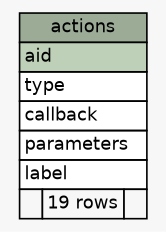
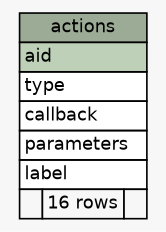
node "actions": text "19 rows" -> "16 rows"
